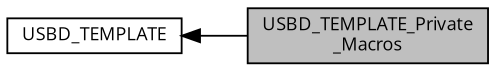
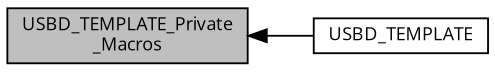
edge "USBD_TEMPLATE_Private _Macros" -> "USBD_TEMPLATE": reversed
